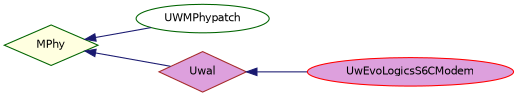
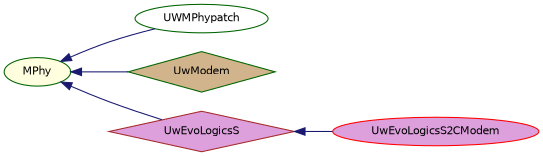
node "MPhy": shape diamond -> ellipse
node "UwModem": added
node "Uwal": label "Uwal" -> "UwEvoLogicsS"
node "UwEvoLogicsS6CModem": label "UwEvoLogicsS6CModem" -> "UwEvoLogicsS2CModem"
